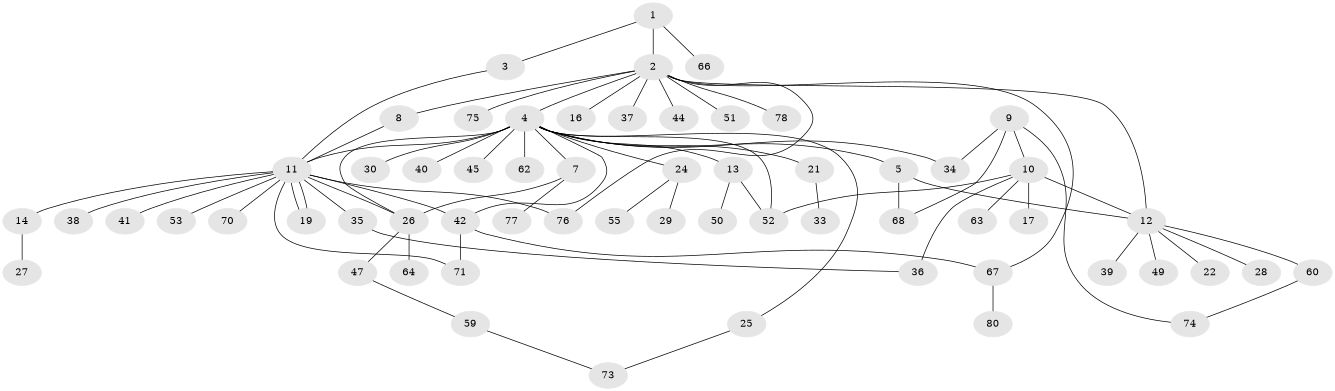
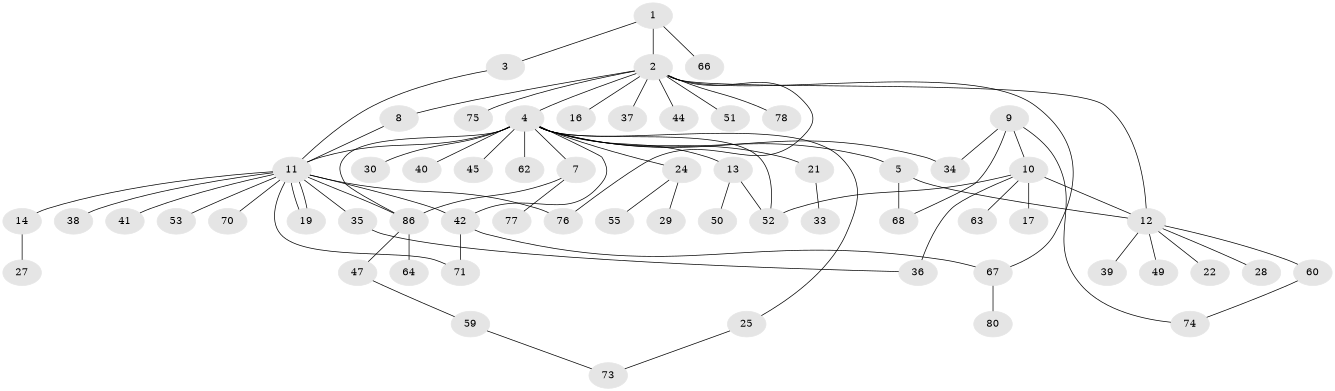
node "26": label "26" -> "86"
